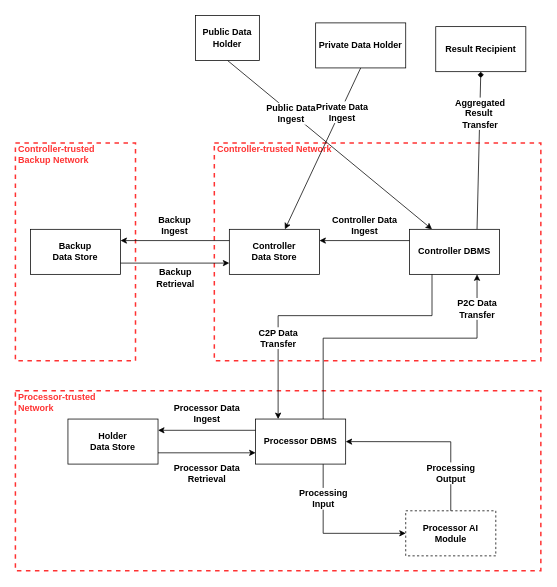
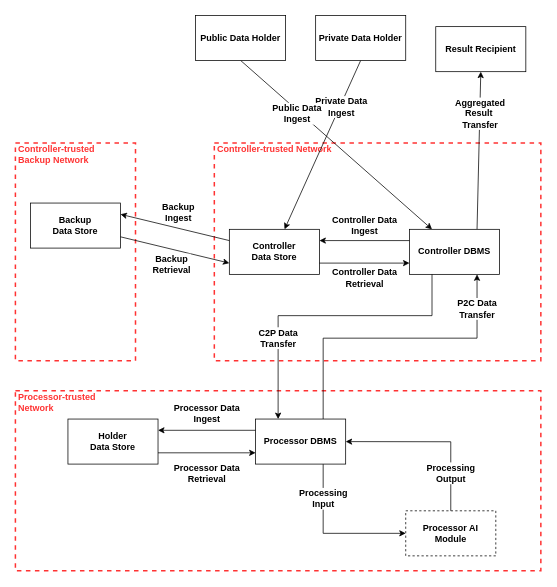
node "Public Data Holder": size 64x45 -> 90x45
node "Private Data Holder": moved (360, 45) -> (360, 38)
edge "Controller DBMS" -> "Result Recipient": arrowhead diamond -> classic
node "Backup Data Store": moved (75, 252) -> (75, 225)
edge "Controller Data Store" -> "Controller DBMS": added, label "Controller Data Retrieval"
